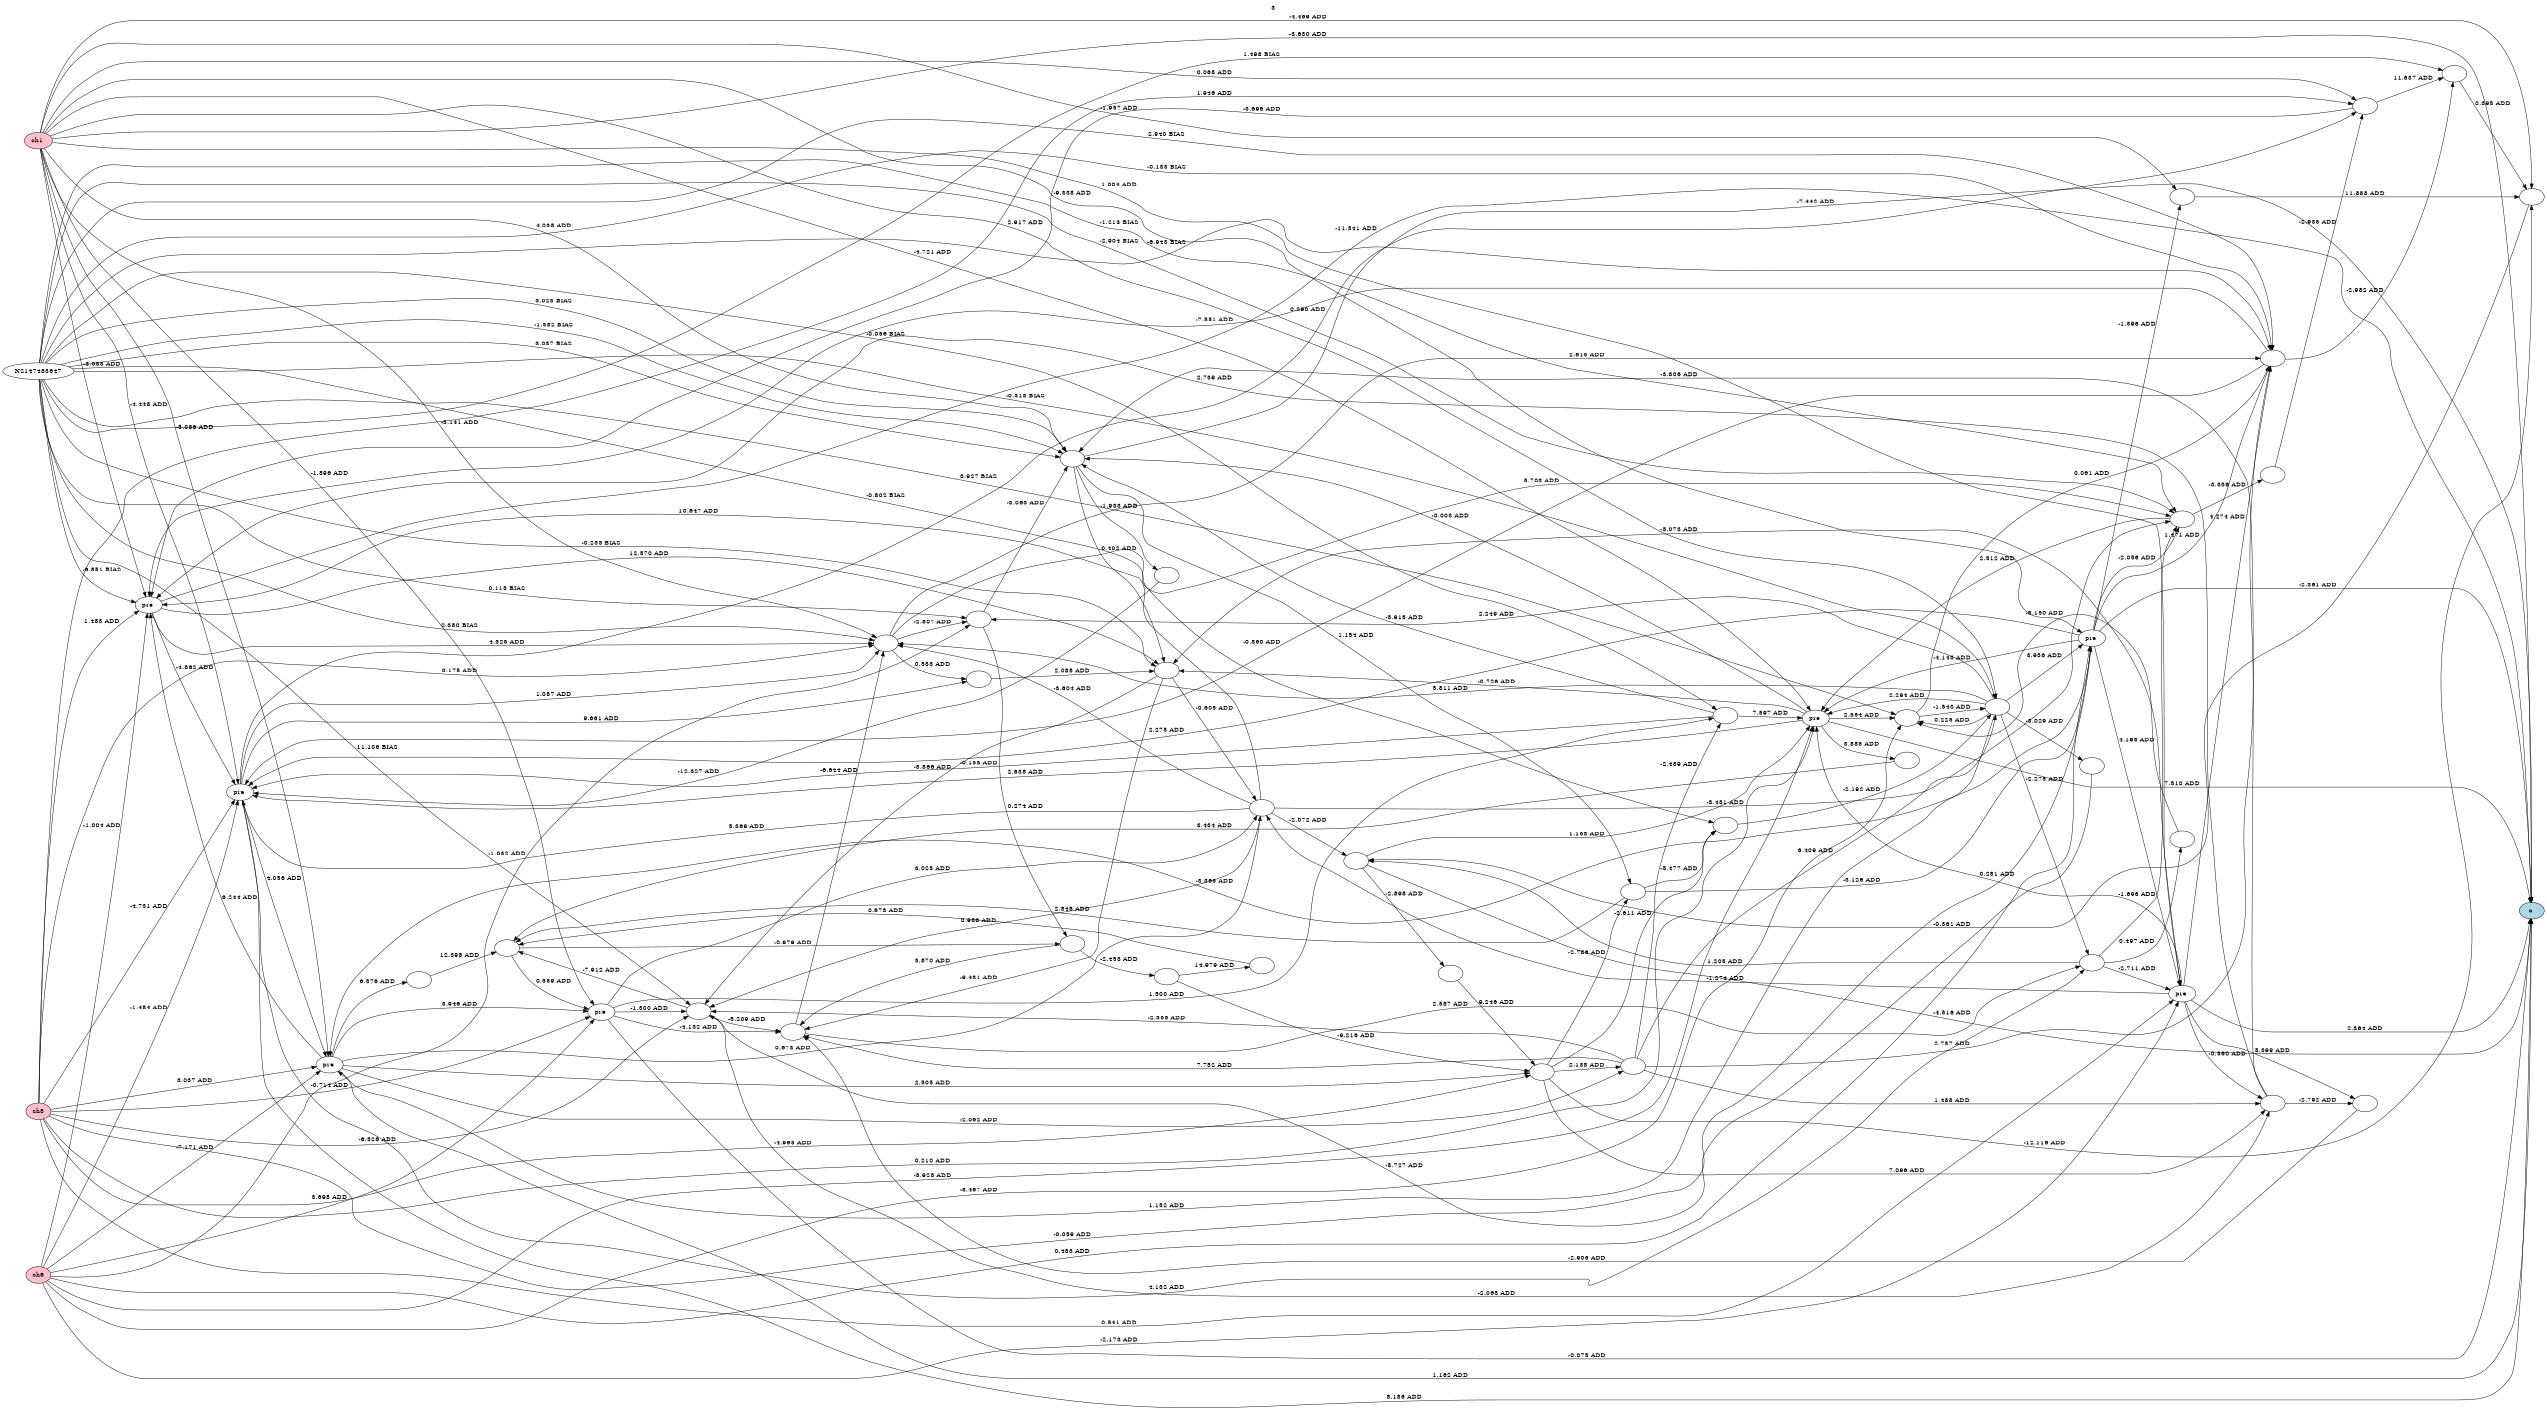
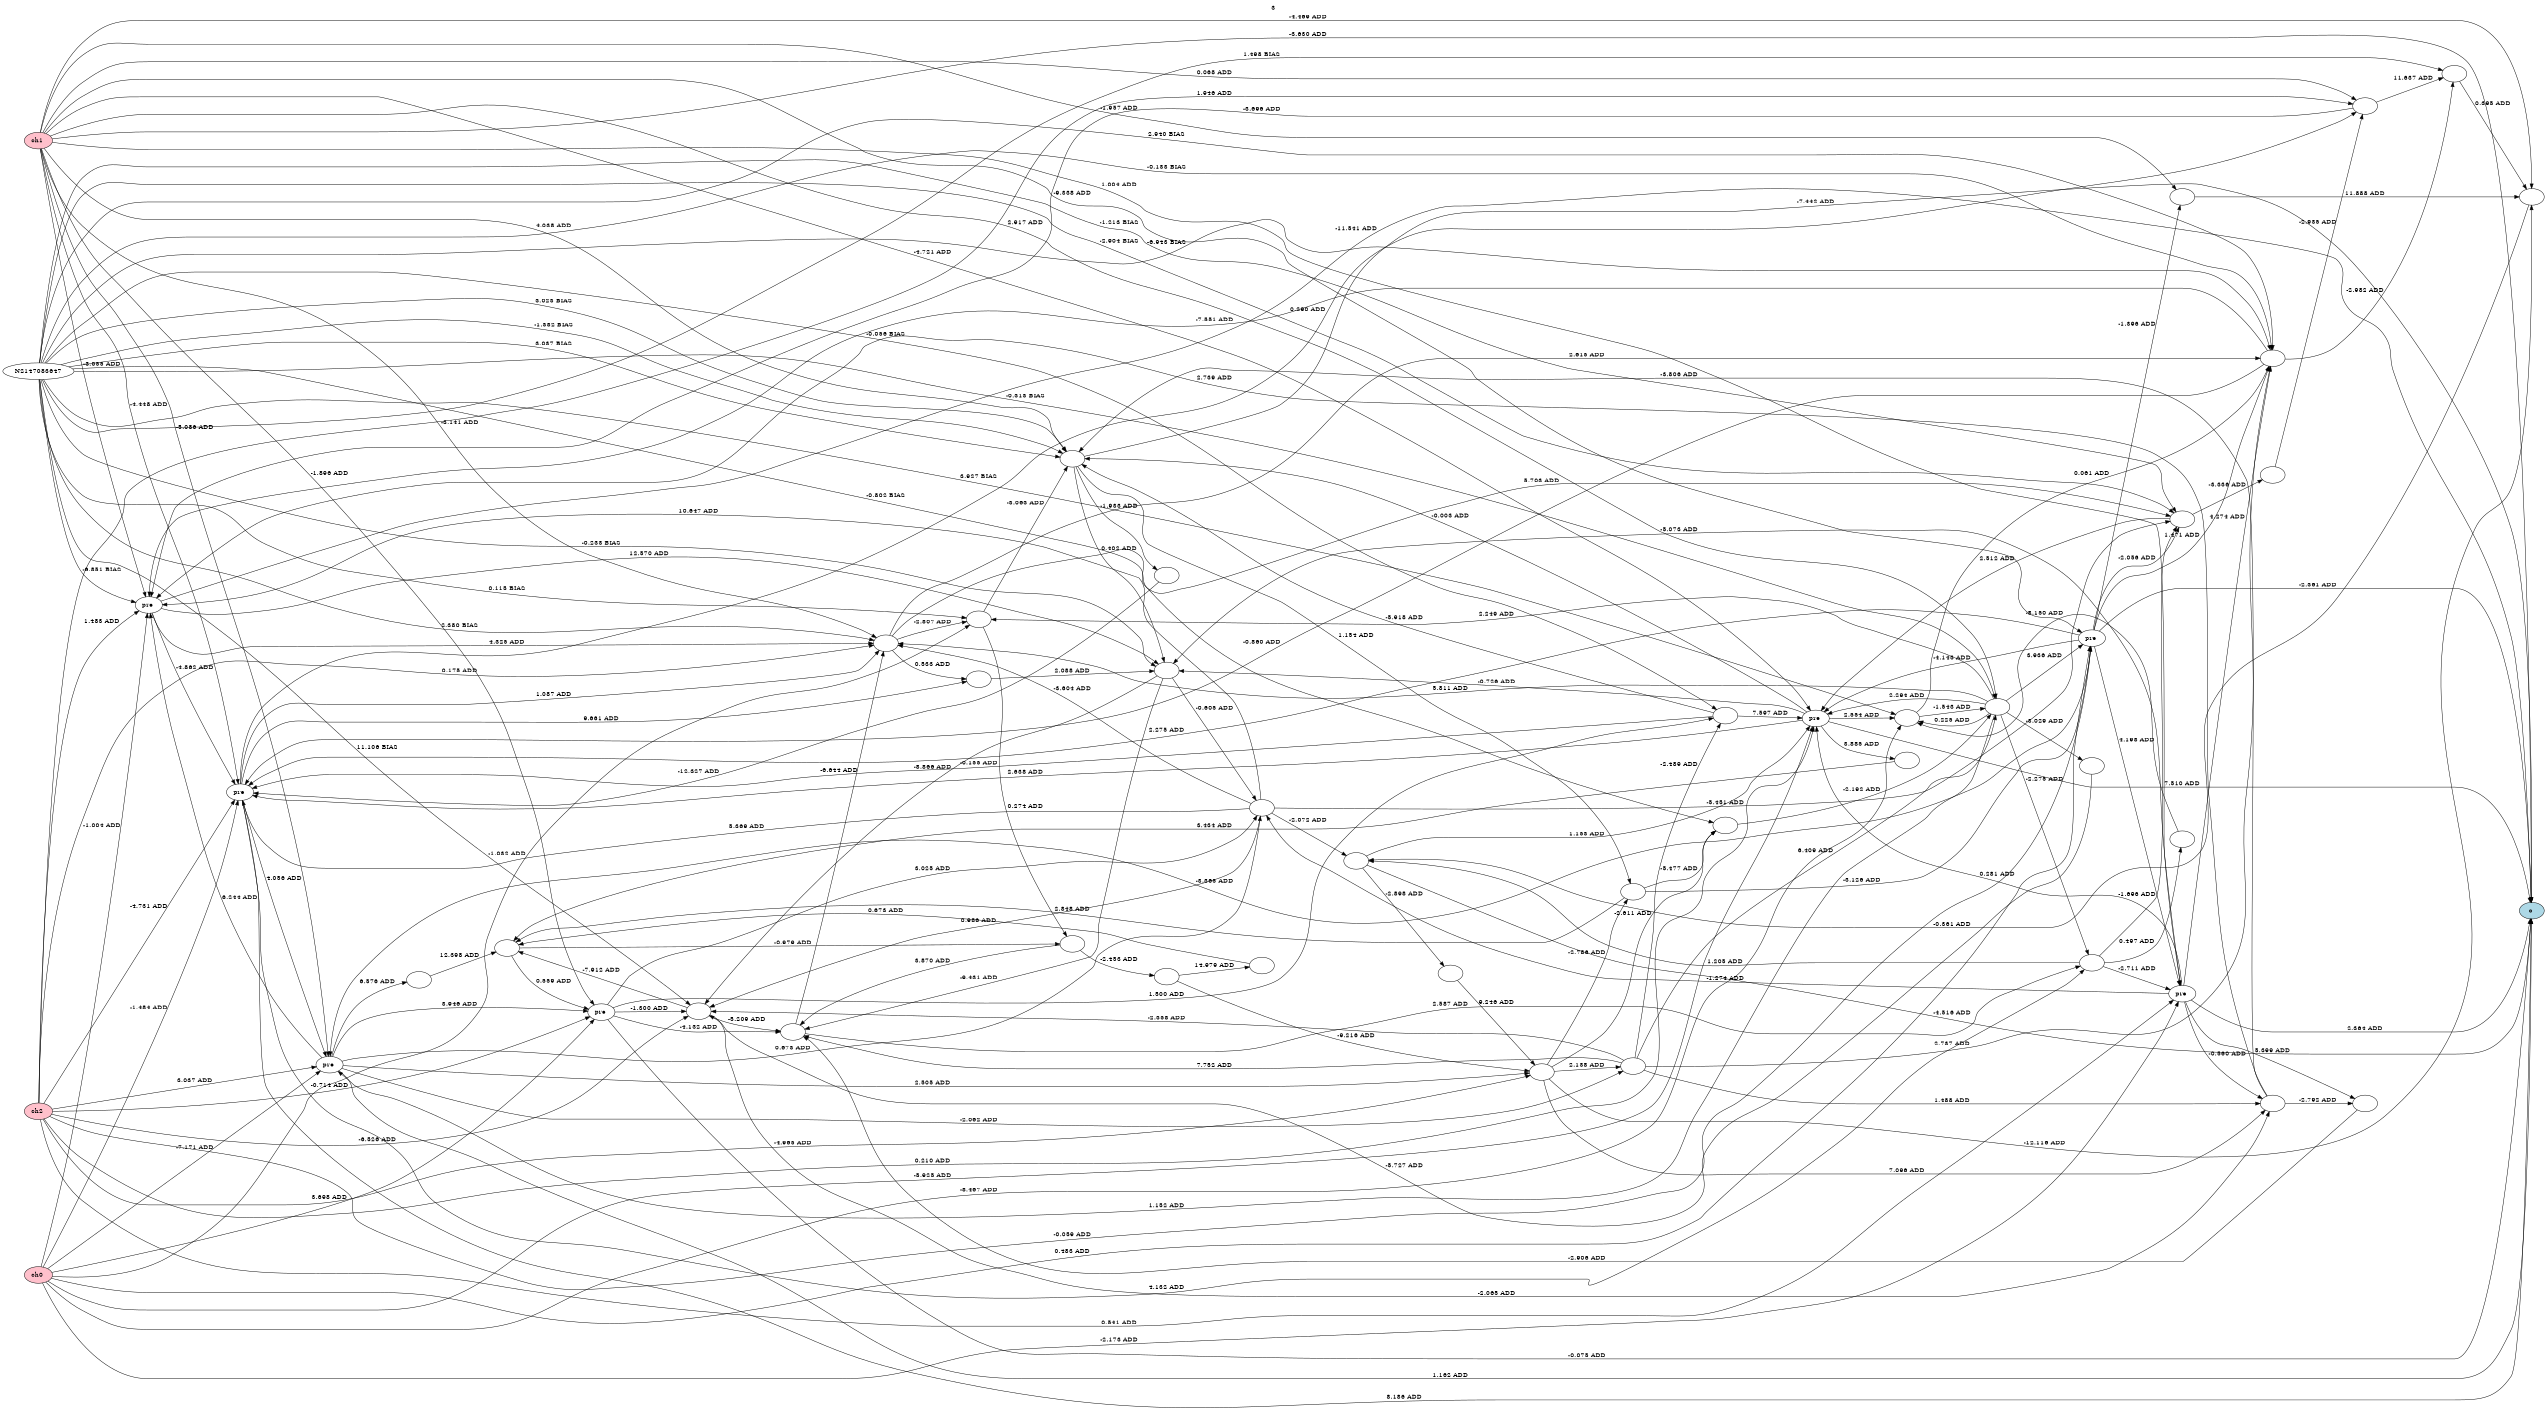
node "N2147483647": label "N2147483647" -> "N2147083647"
node "ch8": label "ch8" -> "ch2"
node "ch6": label "ch6" -> "ch0"
